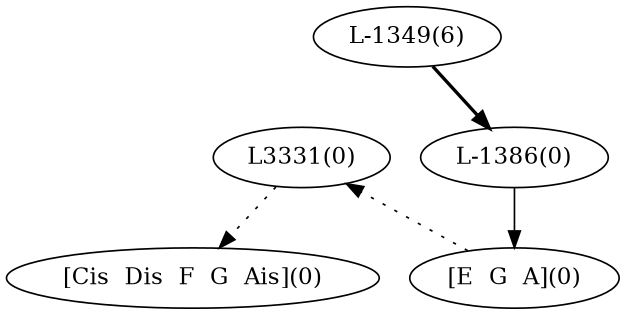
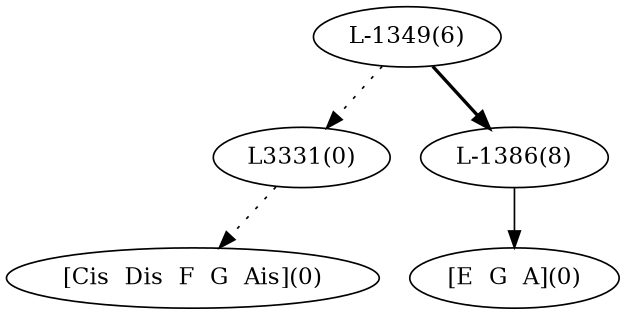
node "L-1386(0)": label "L-1386(0)" -> "L-1386(8)"
edge "[E  G  A](0)" -> "L3331(0)": now "L-1349(6)" -> "L3331(0)"
